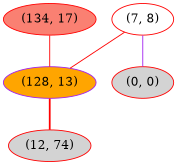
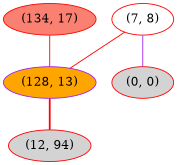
node "(12, 74)": label "(12, 74)" -> "(12, 94)"
